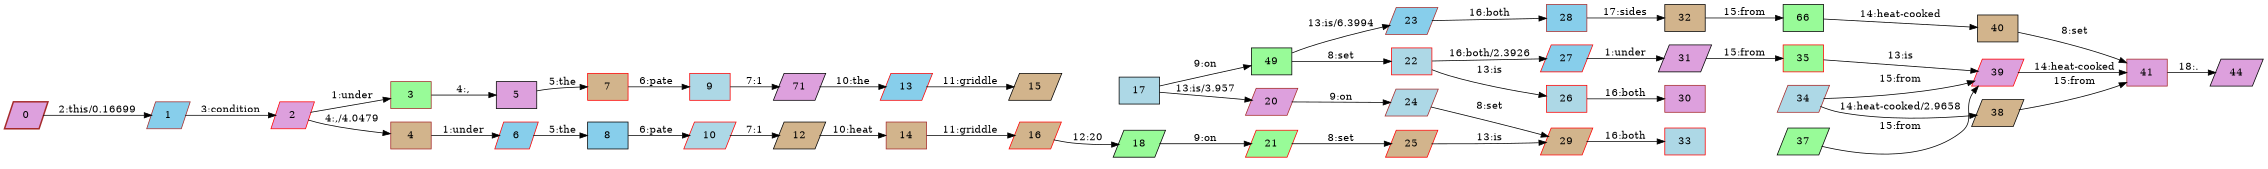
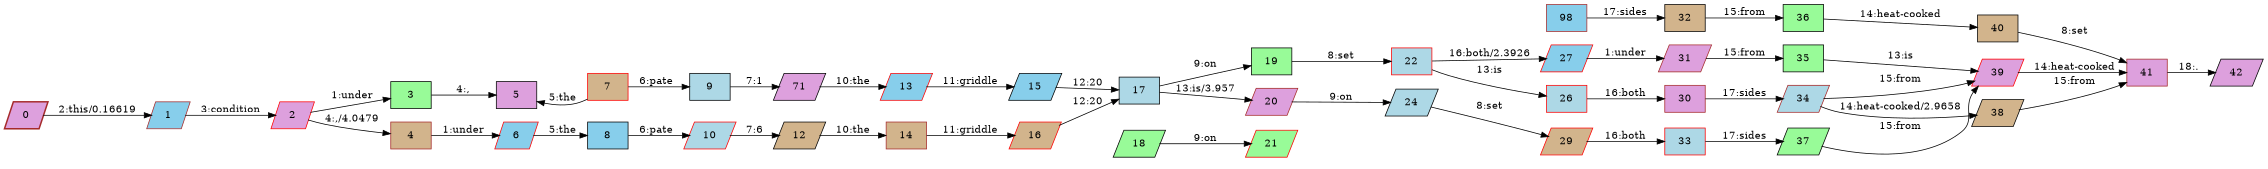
node "28": label "28" -> "98"
node "66": label "66" -> "36"
node "23": removed
node "31": color black -> brown
node "35": color red -> black
node "49": label "49" -> "19"
node "44": label "44" -> "42"
node "9": color red -> black
node "15": fillcolor tan -> skyblue
edge "5" -> "7": reversed
edge "15" -> "17": added, label "12:20"
node "3": color brown -> black
edge "30" -> "34": added, label "17:sides"
node "24": color brown -> black
edge "0" -> "1": label "2:this/0.16699" -> "2:this/0.16619"
edge "10" -> "12": label "7:1" -> "7:6"
edge "12" -> "14": label "10:heat" -> "10:the"
edge "33" -> "37": added, label "17:sides"
edge "16" -> "18": now "16" -> "17"
node "25": removed
